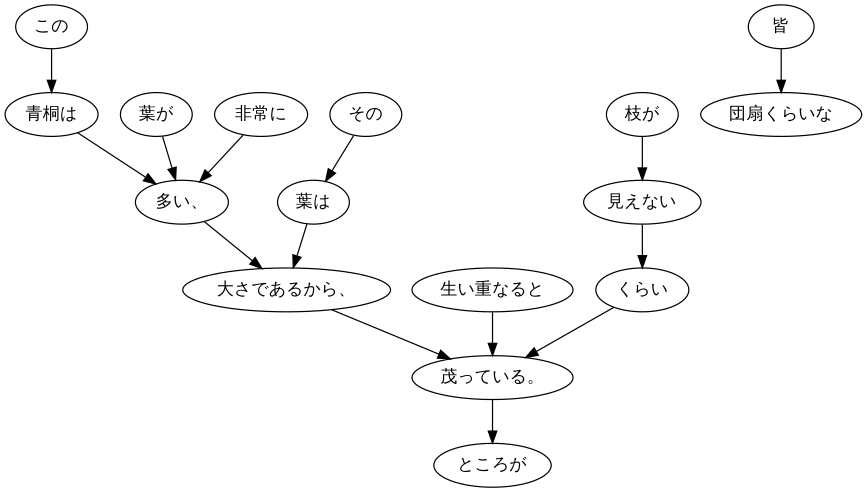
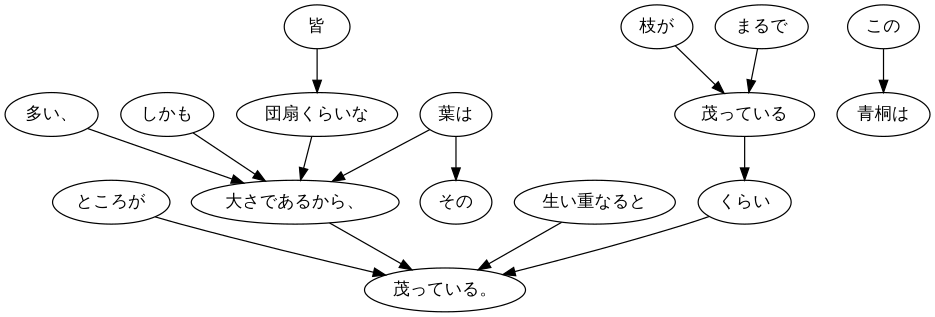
node "まるで": added
node "葉が": removed
node "しかも": added
node "非常に": removed
edge "団扇くらいな" -> "大さであるから、": added
edge "その" -> "葉は": reversed
edge "青桐は" -> "多い、": removed
node "見えない": label "見えない" -> "茂っている"
edge "茂っている。" -> "ところが": reversed
